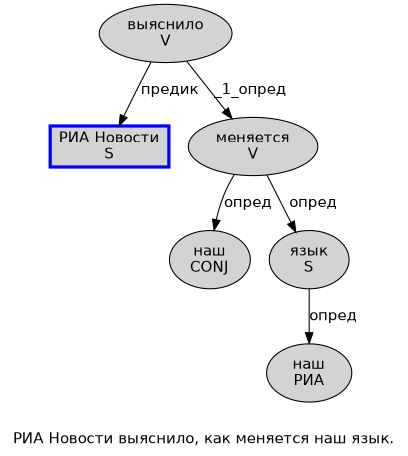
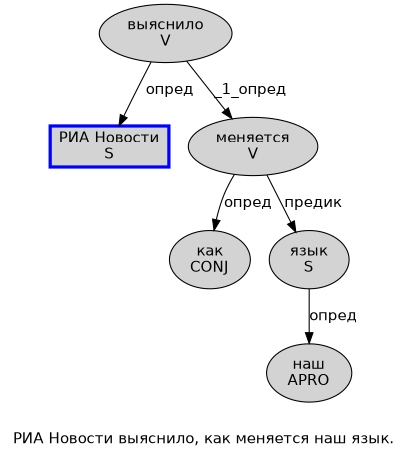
edge "выяснило V" -> "РИА Новости S": label "предик" -> "опред"
edge "меняется V" -> "язык S": label "опред" -> "предик"
node "наш CONJ": label "наш CONJ" -> "как CONJ"
node "наш РИА": label "наш РИА" -> "наш APRO"
